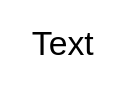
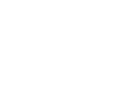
node "Text": removed
